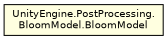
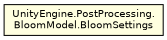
node "UnityEngine.PostProcessing. BloomModel.BloomModel": label "UnityEngine.PostProcessing. BloomModel.BloomModel" -> "UnityEngine.PostProcessing. BloomModel.BloomSettings"
